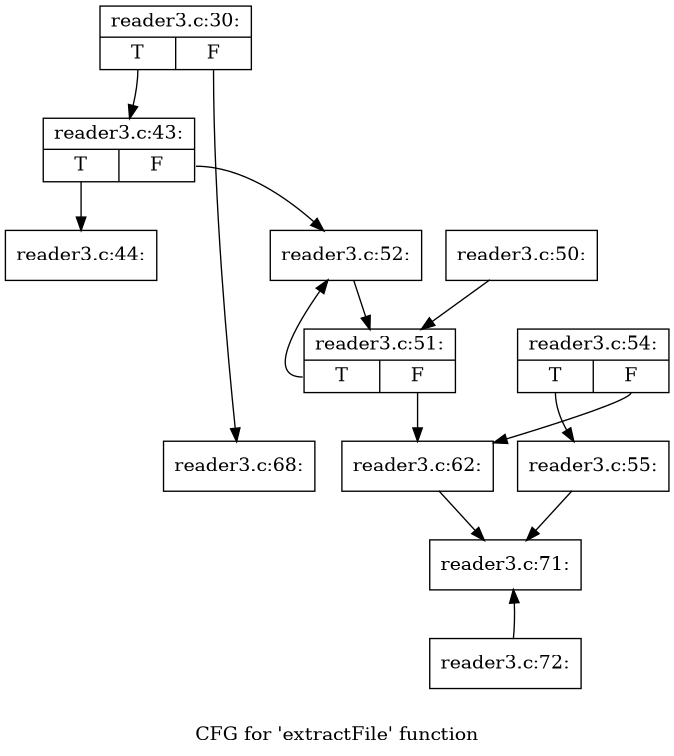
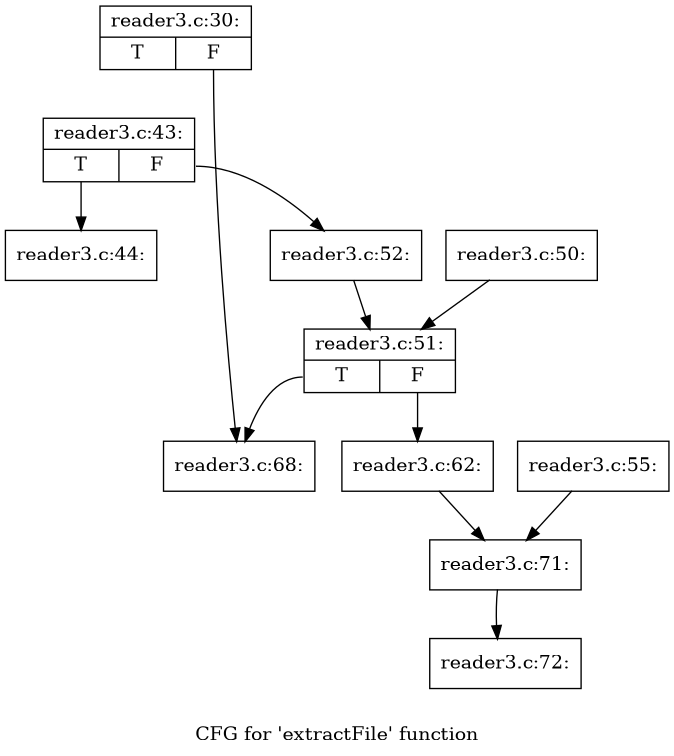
edge "reader3.c:30:" -> "reader3.c:43:": removed
edge "reader3.c:51:" -> "reader3.c:52:": now "reader3.c:51:" -> "reader3.c:68:"
node "reader3.c:54:": removed
edge "reader3.c:72:" -> "reader3.c:71:": reversed
